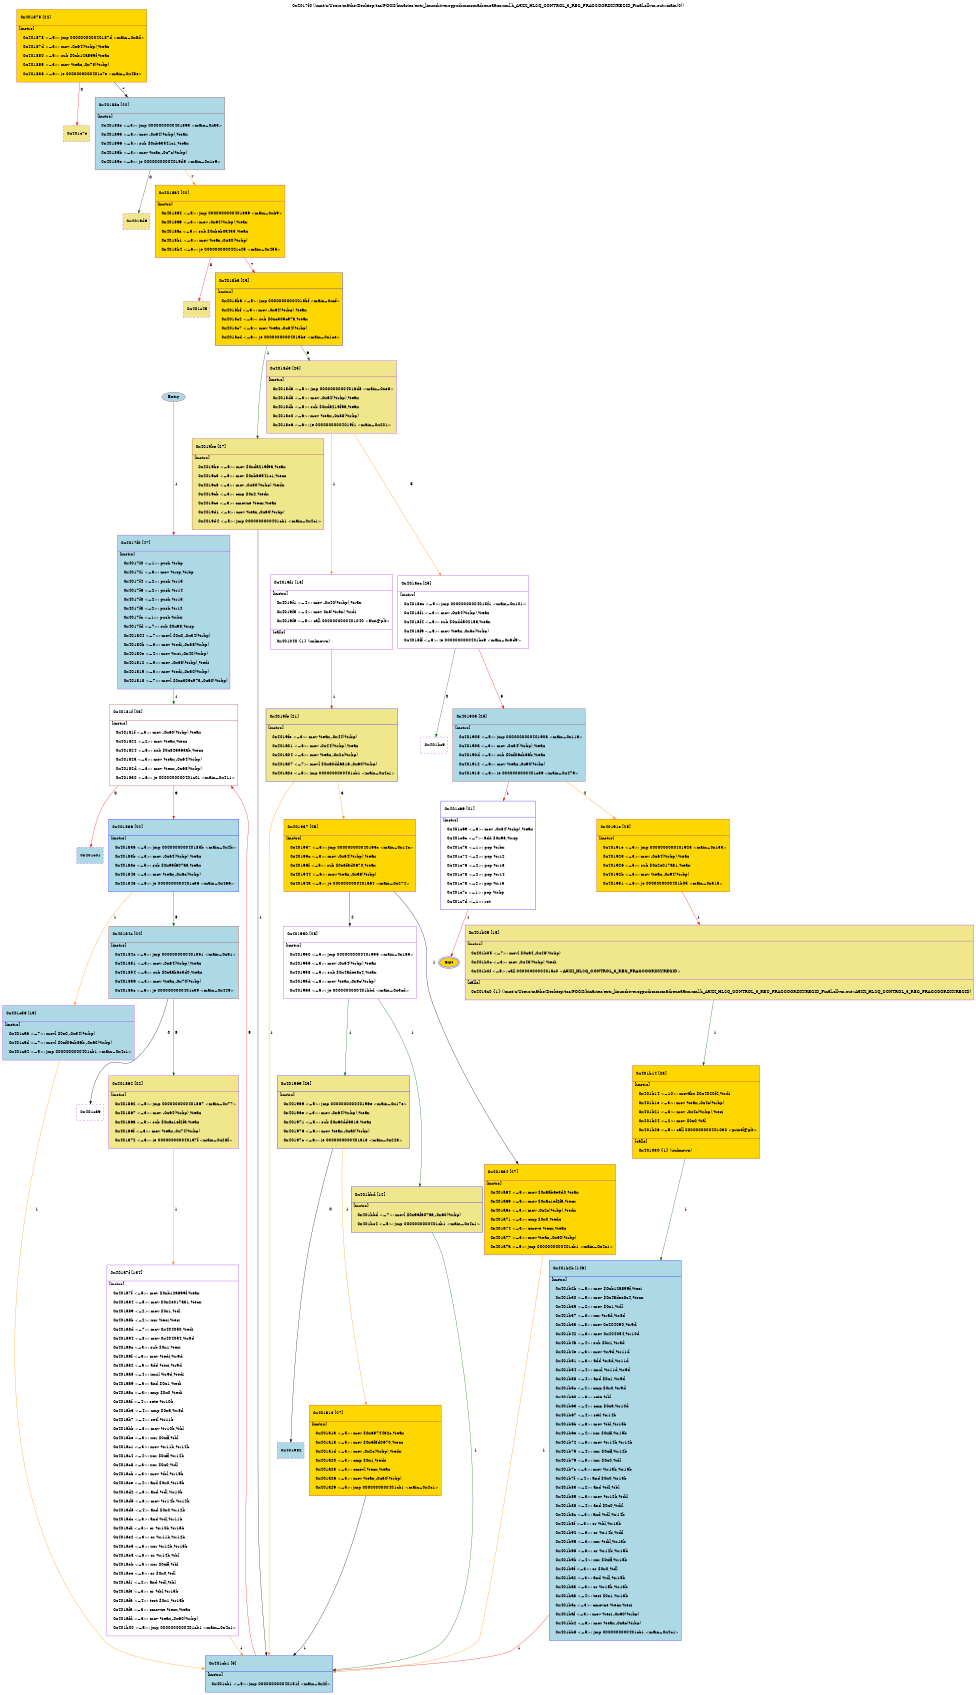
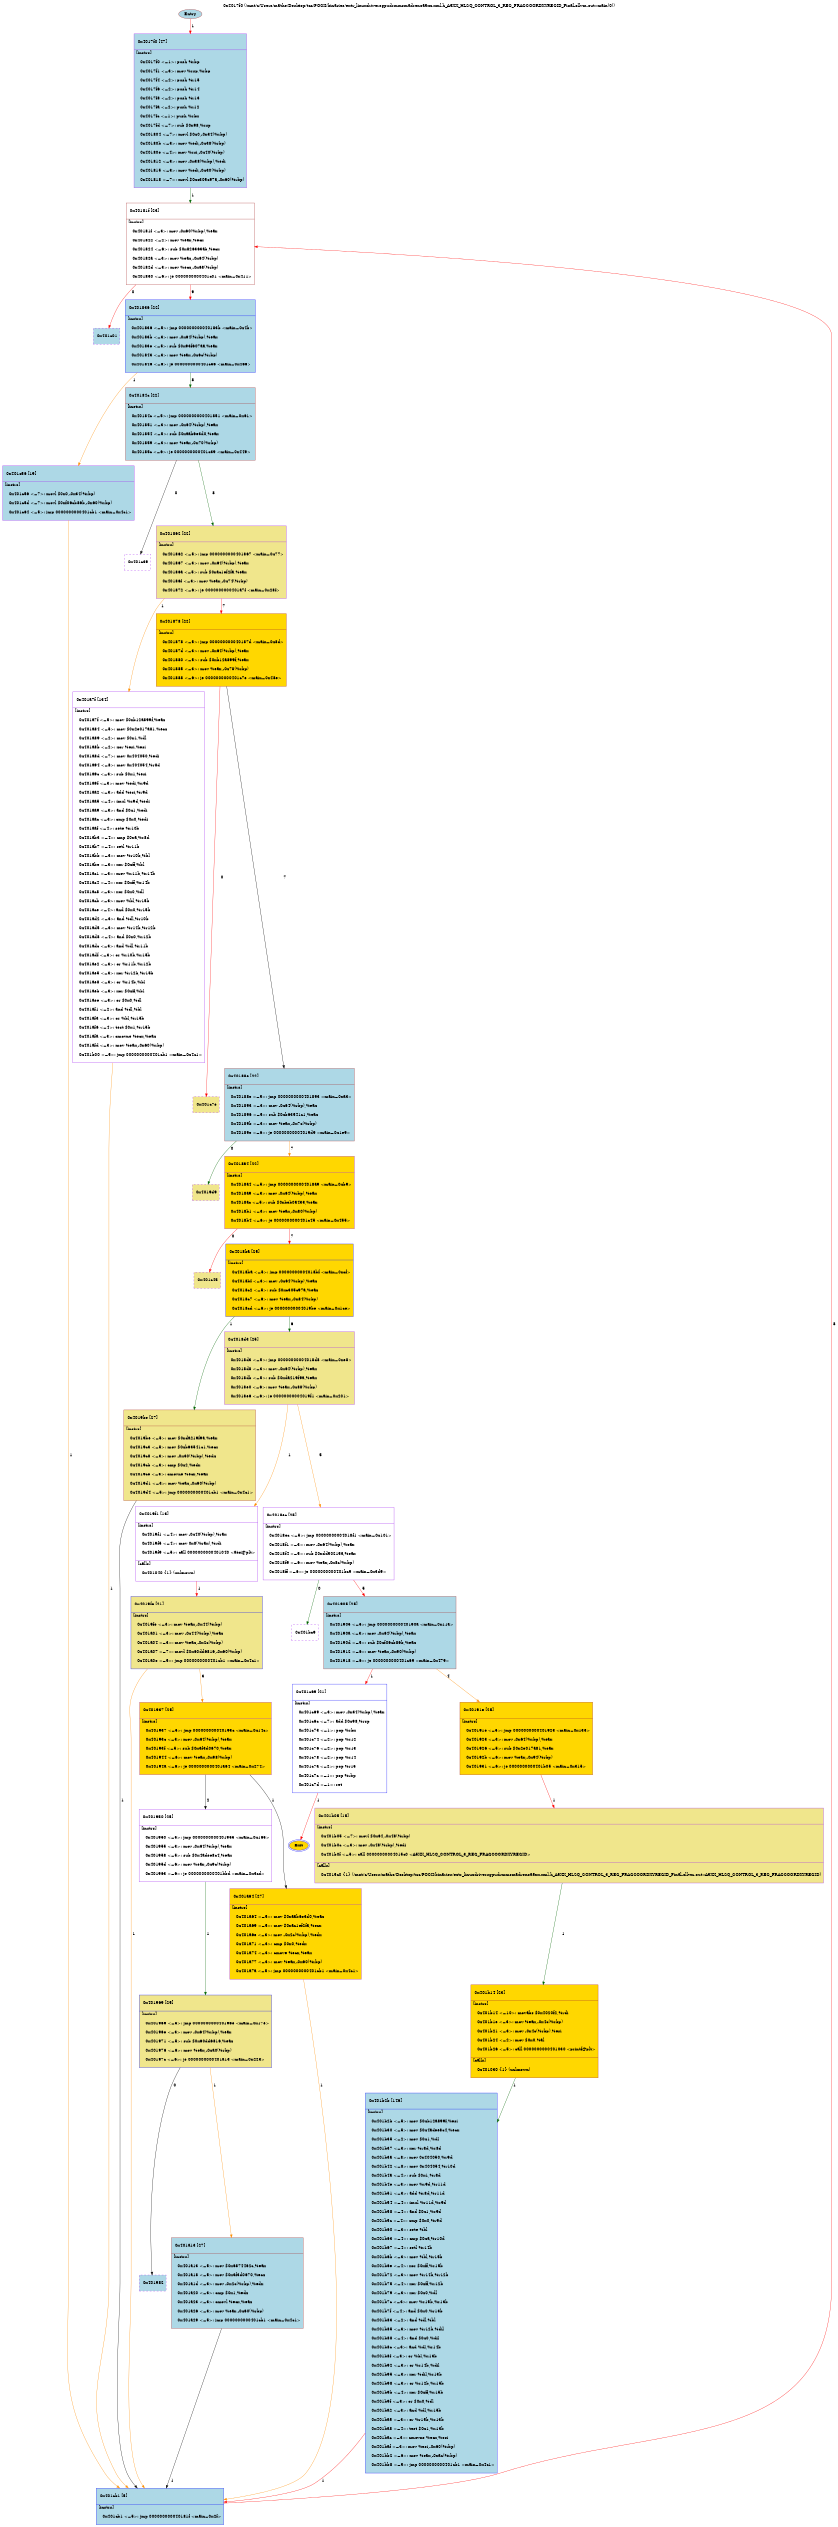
edge "0x401862 [22]" -> "0x401878 [22]": added, label "7"
node "0x401bbd [12]": removed
node "0x401a13 [27]": fillcolor gold -> lightblue
